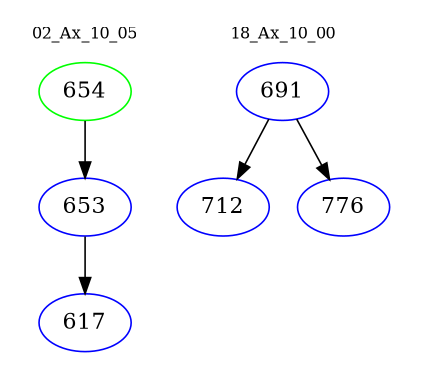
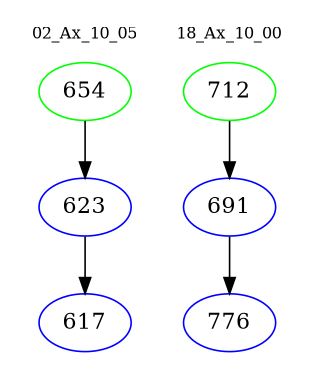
edge "691" -> "712": reversed
node "653": label "653" -> "623"
node "712": color blue -> green
